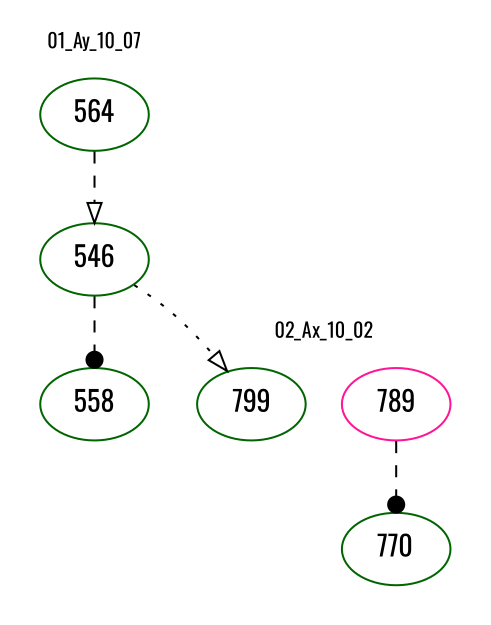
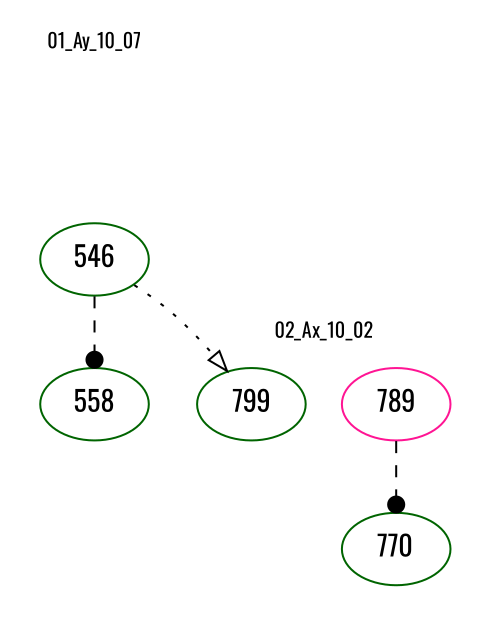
node "564": removed
